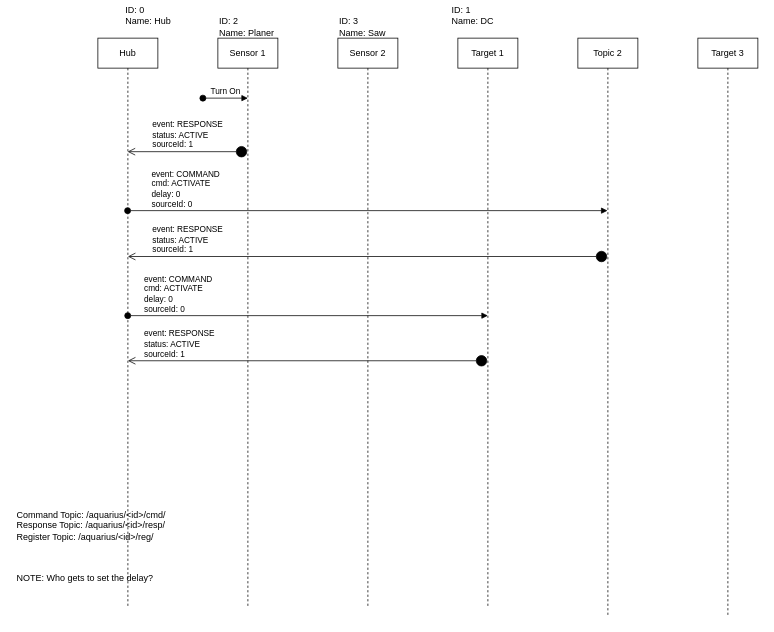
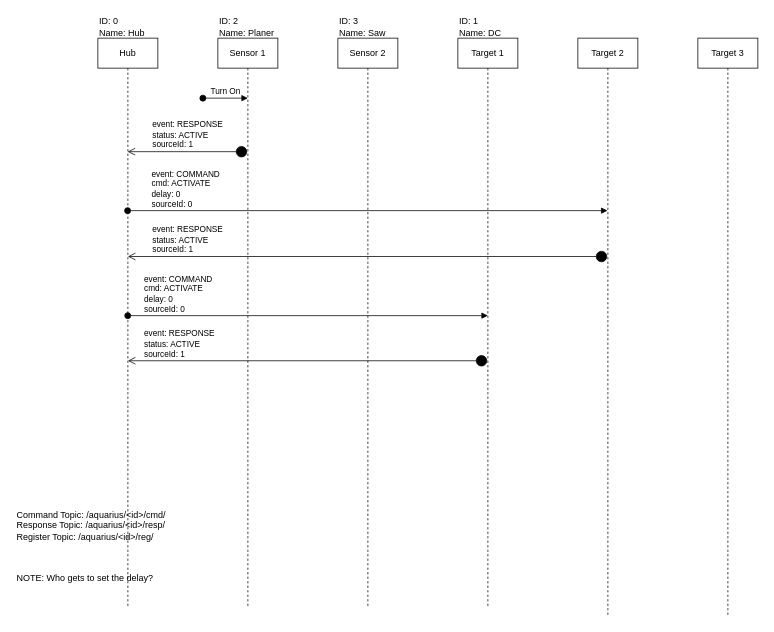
node "ID: 0 Name: Hub": moved (154, 15) -> (128, 27)
node "ID: 1 Name: DC": moved (480, 15) -> (488, 27)
node "Topic 2": label "Topic 2" -> "Target 2"
